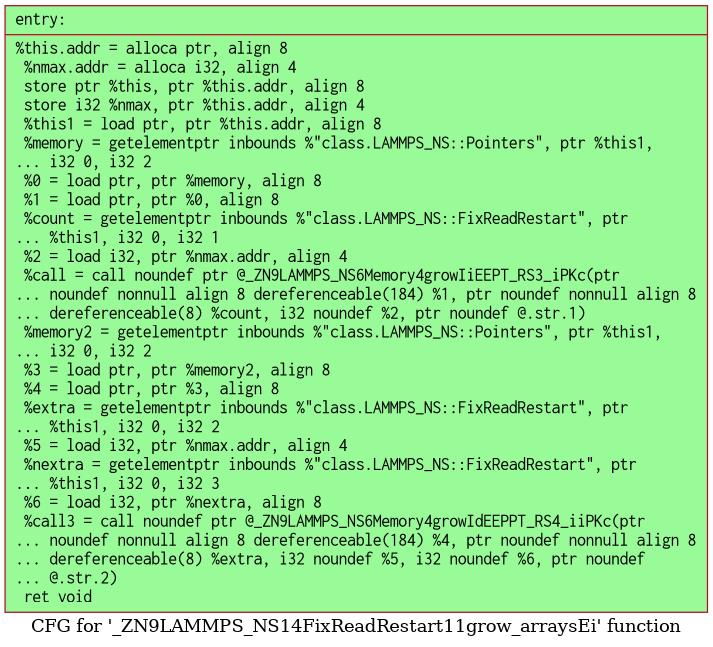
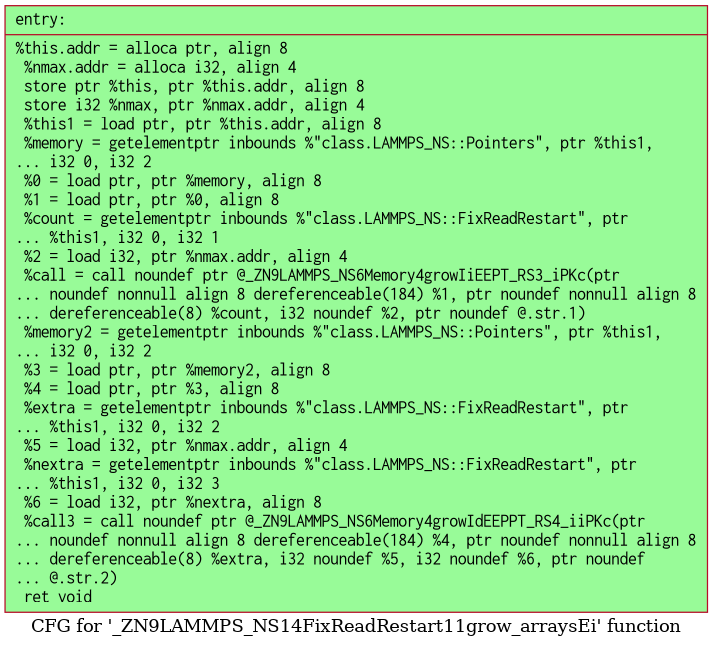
node "entry:": text "store i32 %nmax, ptr %this.addr, align 4" -> "store i32 %nmax, ptr %nmax.addr, align 4"
